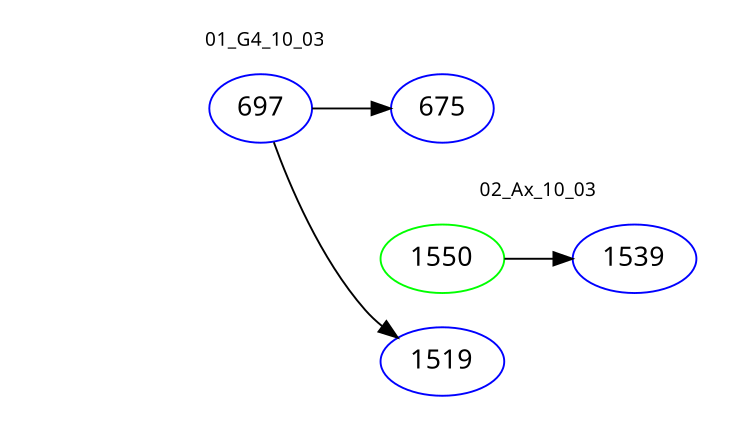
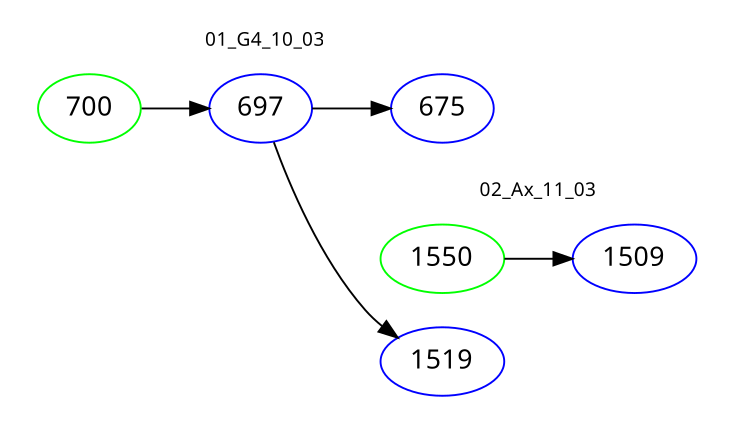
node "700": added
cluster "02_Ax_10_03": label "02_Ax_10_03" -> "02_Ax_11_03"
node "1539": label "1539" -> "1509"
